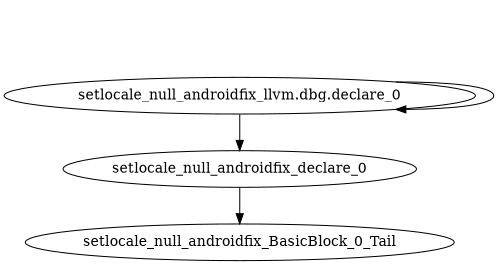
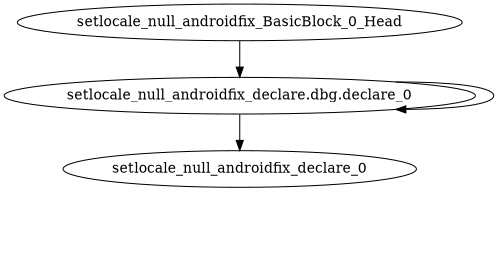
node "setlocale_null_androidfix_BasicBlock_0_Head": added
node "setlocale_null_androidfix_llvm.dbg.declare_0": label "setlocale_null_androidfix_llvm.dbg.declare_0" -> "setlocale_null_androidfix_declare.dbg.declare_0"
node "setlocale_null_androidfix_BasicBlock_0_Tail": removed
